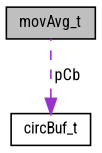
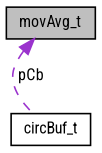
edge "movAvg_t" -> "circBuf_t": reversed
